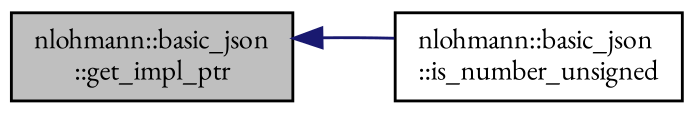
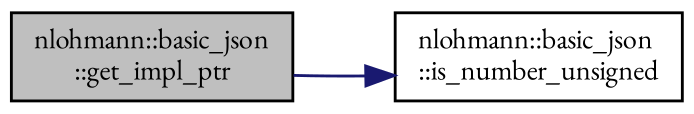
edge "nlohmann::basic_json ::is_number_unsigned" -> "nlohmann::basic_json ::get_impl_ptr": reversed
